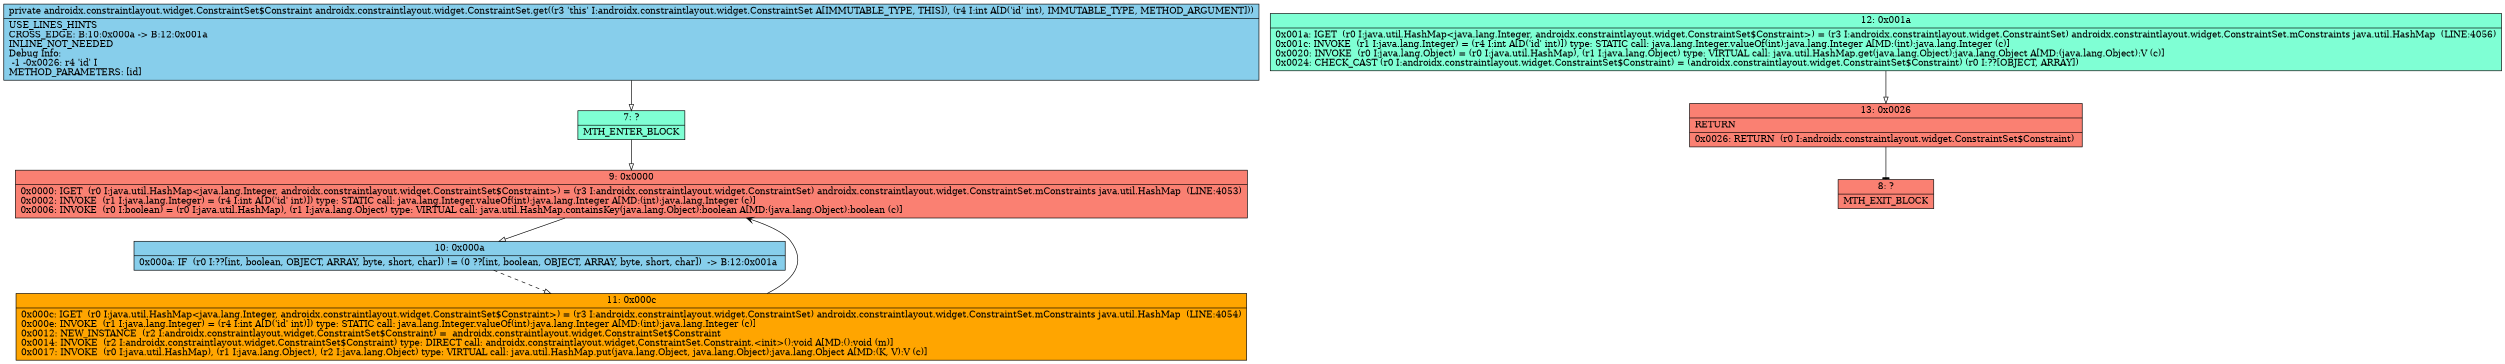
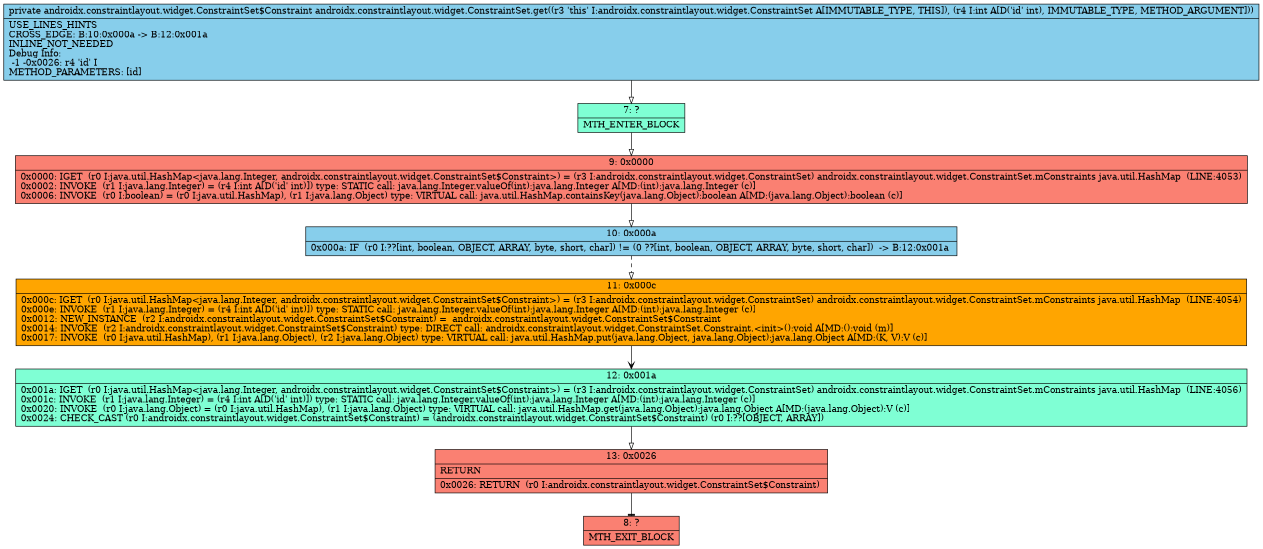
edge "11: 0x000c" -> "9: 0x0000": now "11: 0x000c" -> "12: 0x001a"
